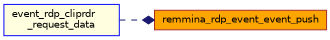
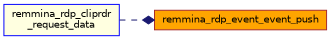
node "event_rdp_cliprdr _request_data": label "event_rdp_cliprdr _request_data" -> "remmina_rdp_cliprdr _request_data"
